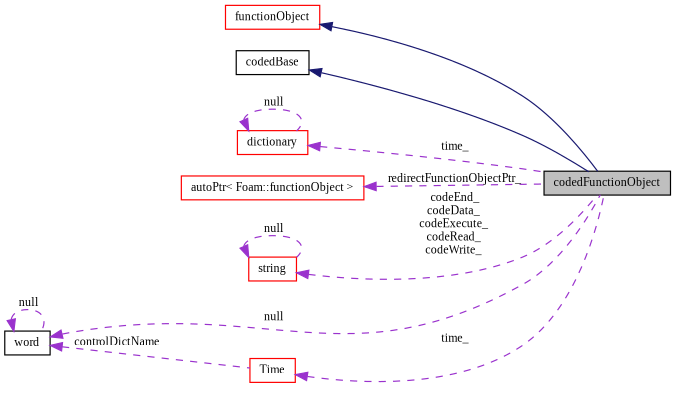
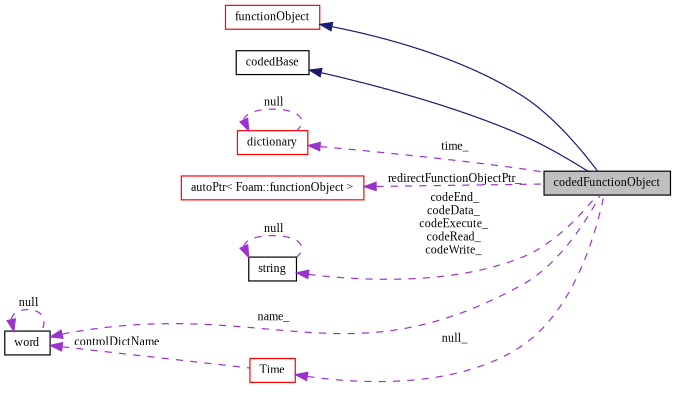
node "string": color red -> black
edge "codedFunctionObject" -> "word": label " null" -> " name_"
edge "codedFunctionObject" -> "Time": label " time_" -> " null_"
